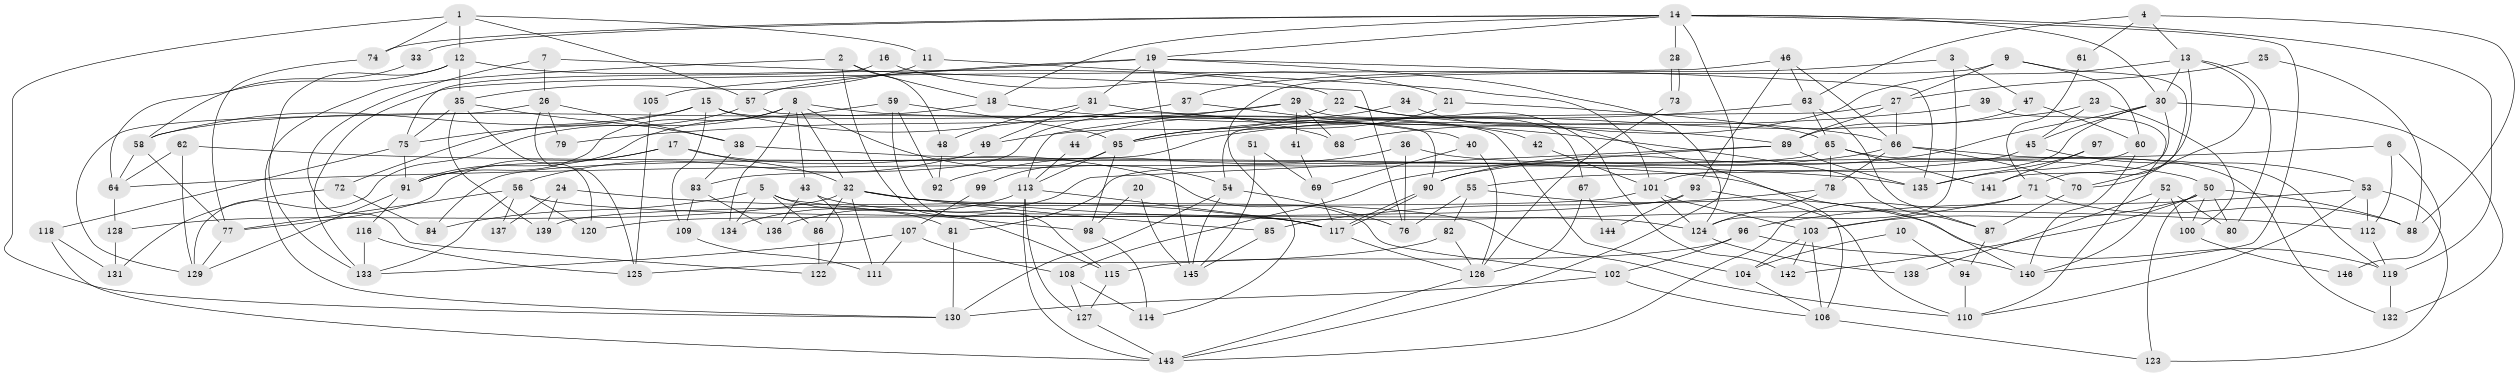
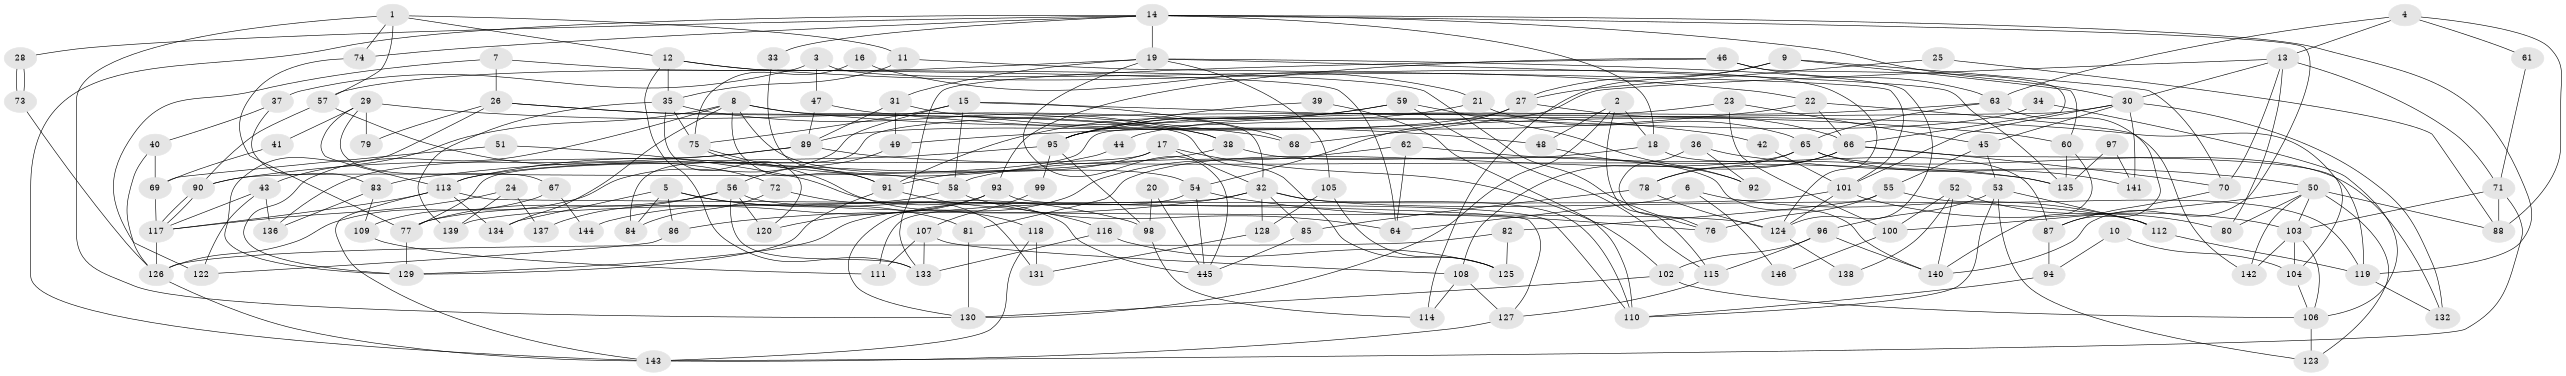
edge "64" -- "128": now "105" -- "128"
node "145": label "145" -> "445"
